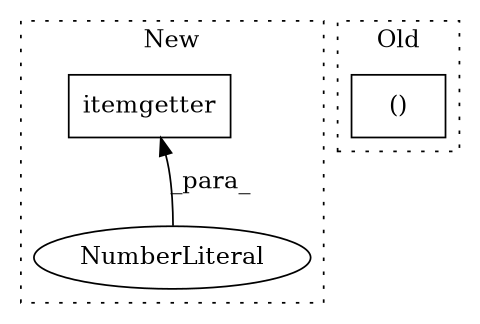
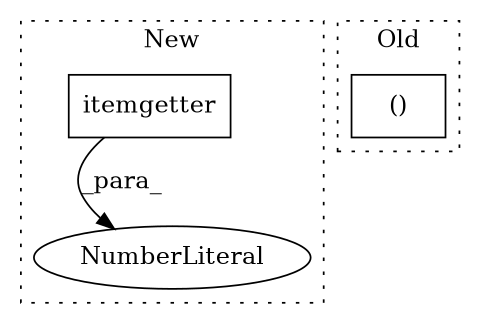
edge "NumberLiteral" -> "itemgetter": reversed
